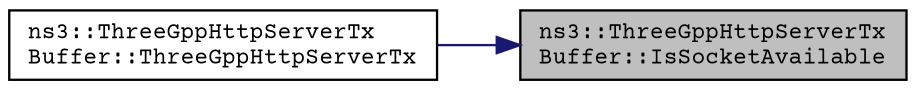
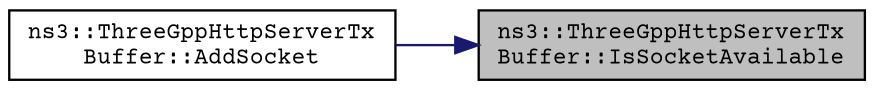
node "ns3::ThreeGppHttpServerTx Buffer::ThreeGppHttpServerTx": label "ns3::ThreeGppHttpServerTx Buffer::ThreeGppHttpServerTx" -> "ns3::ThreeGppHttpServerTx Buffer::AddSocket"
